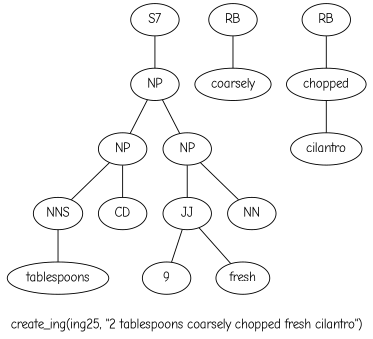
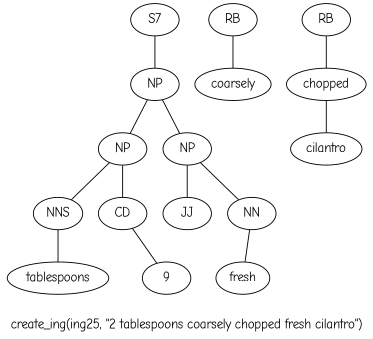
edge "JJ" -- "9": now "CD" -- "9"
edge "JJ" -- "fresh": now "NN" -- "fresh"
